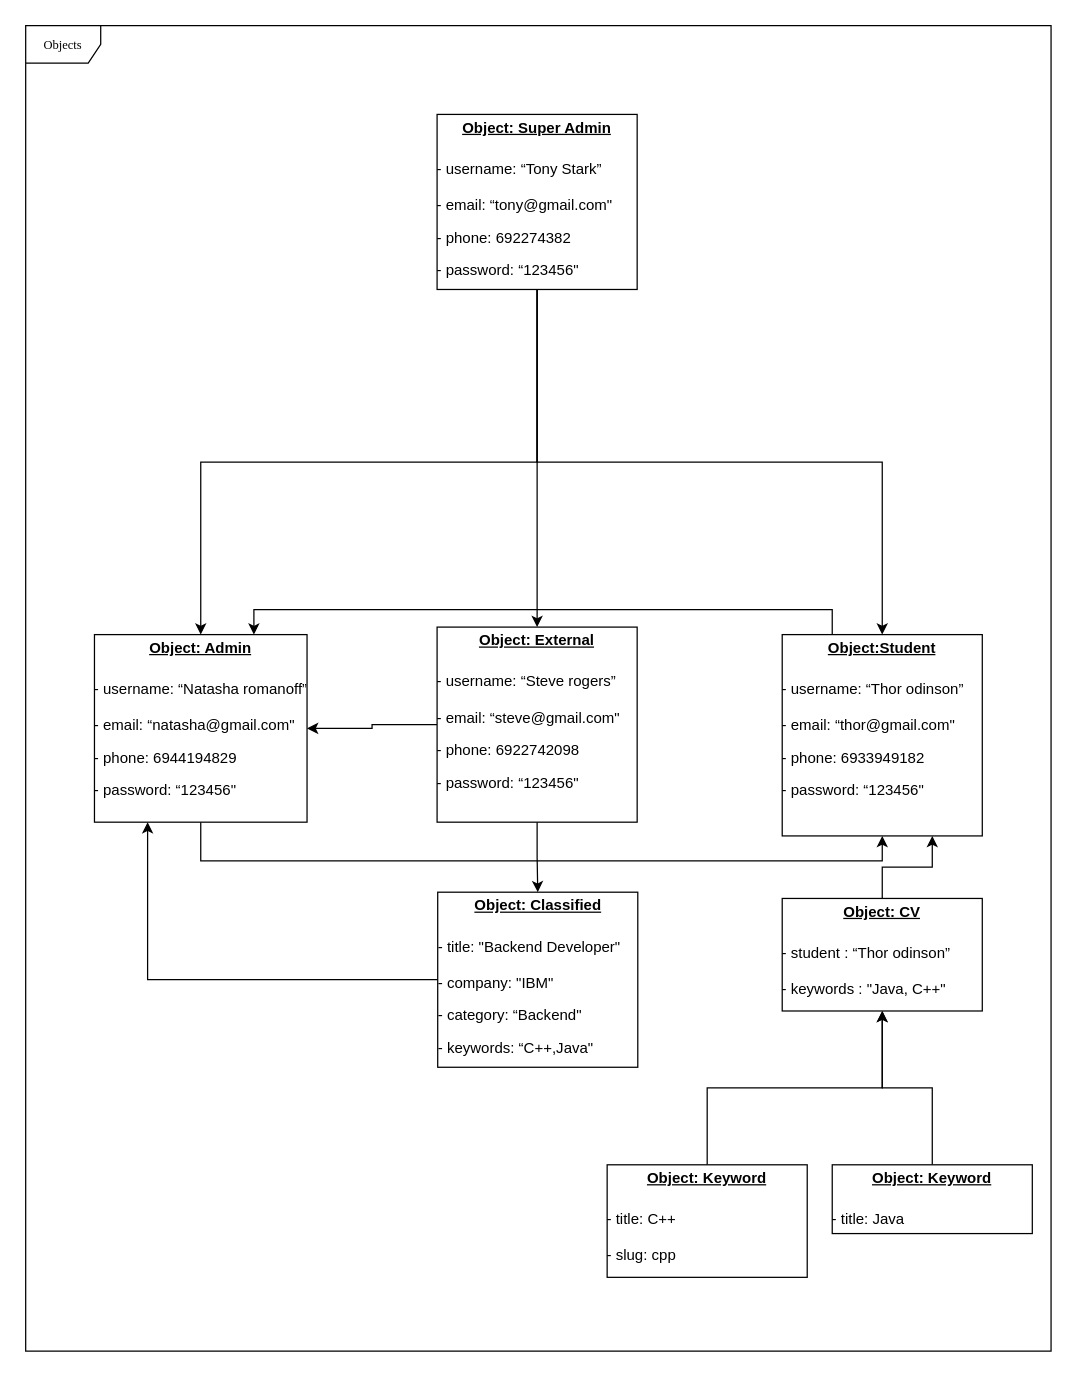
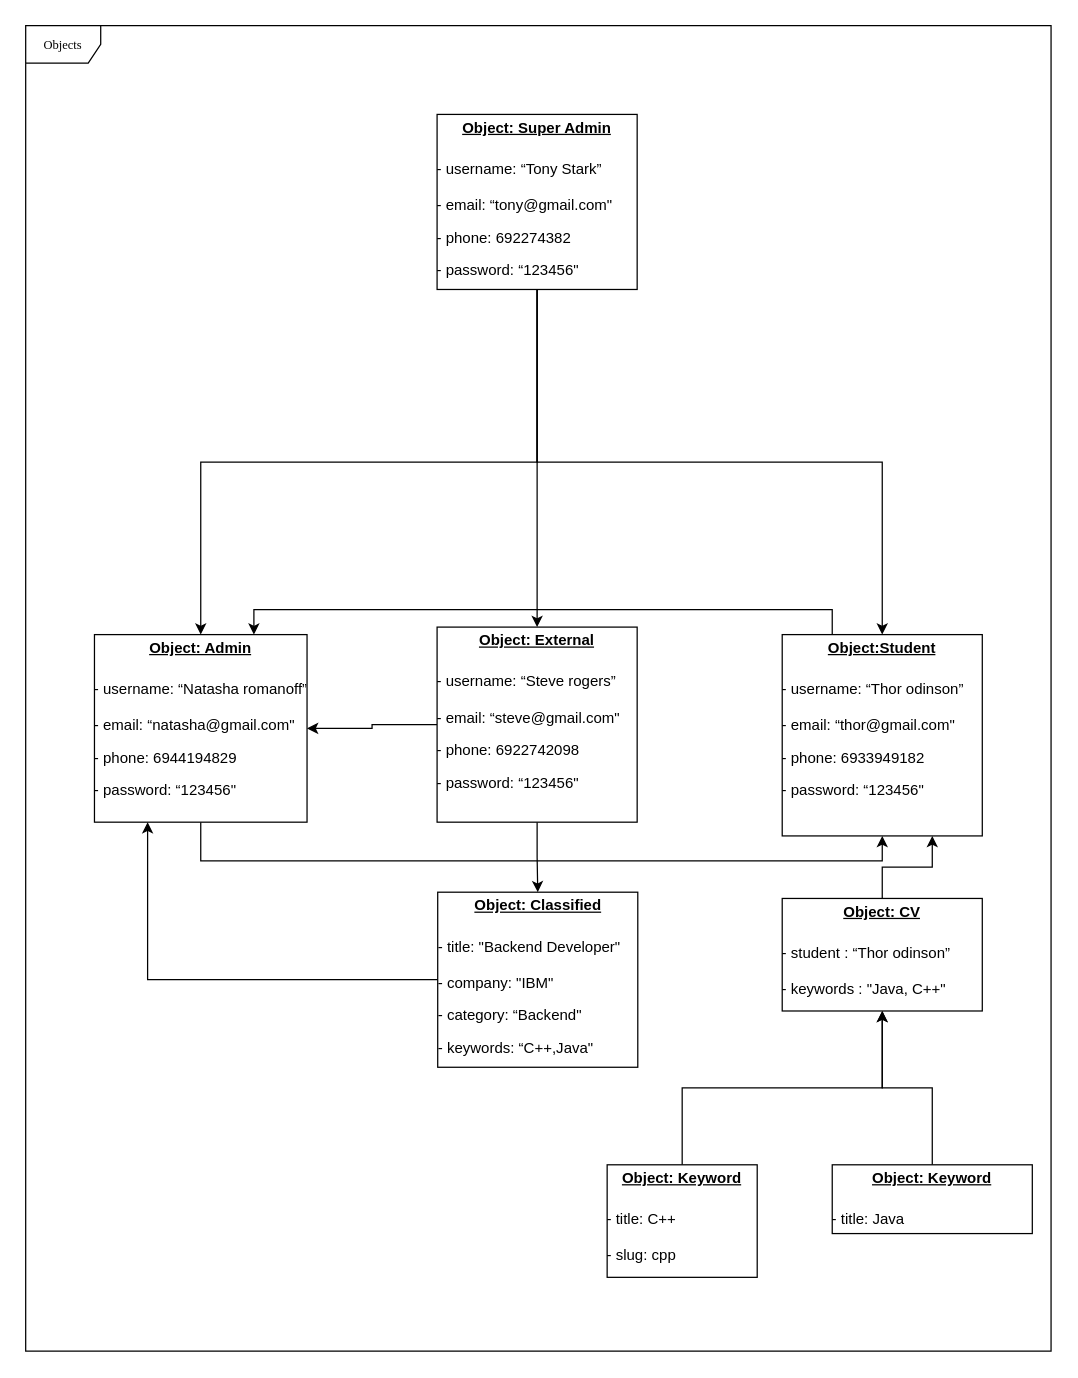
node "Object: Keyword - title: C++ - slug: cpp": size 200x113 -> 150x113
